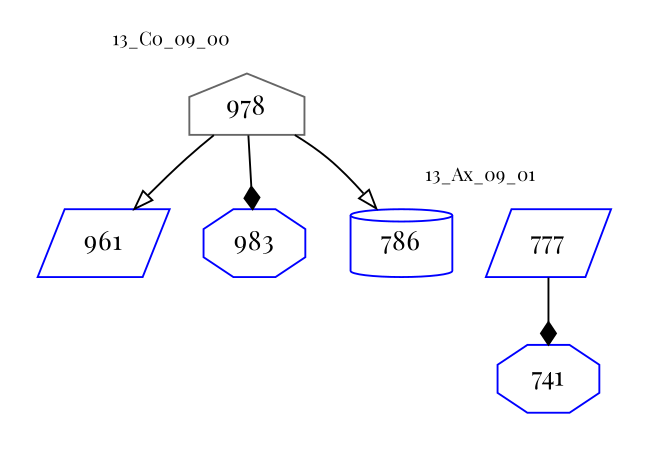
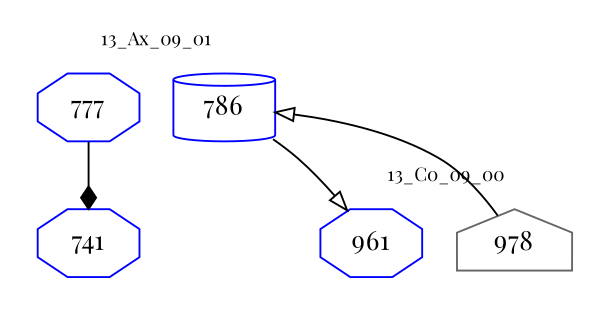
edge "978" -> "961": now "786" -> "961"
node "961": shape parallelogram -> octagon
node "983": removed
node "777": shape parallelogram -> octagon
